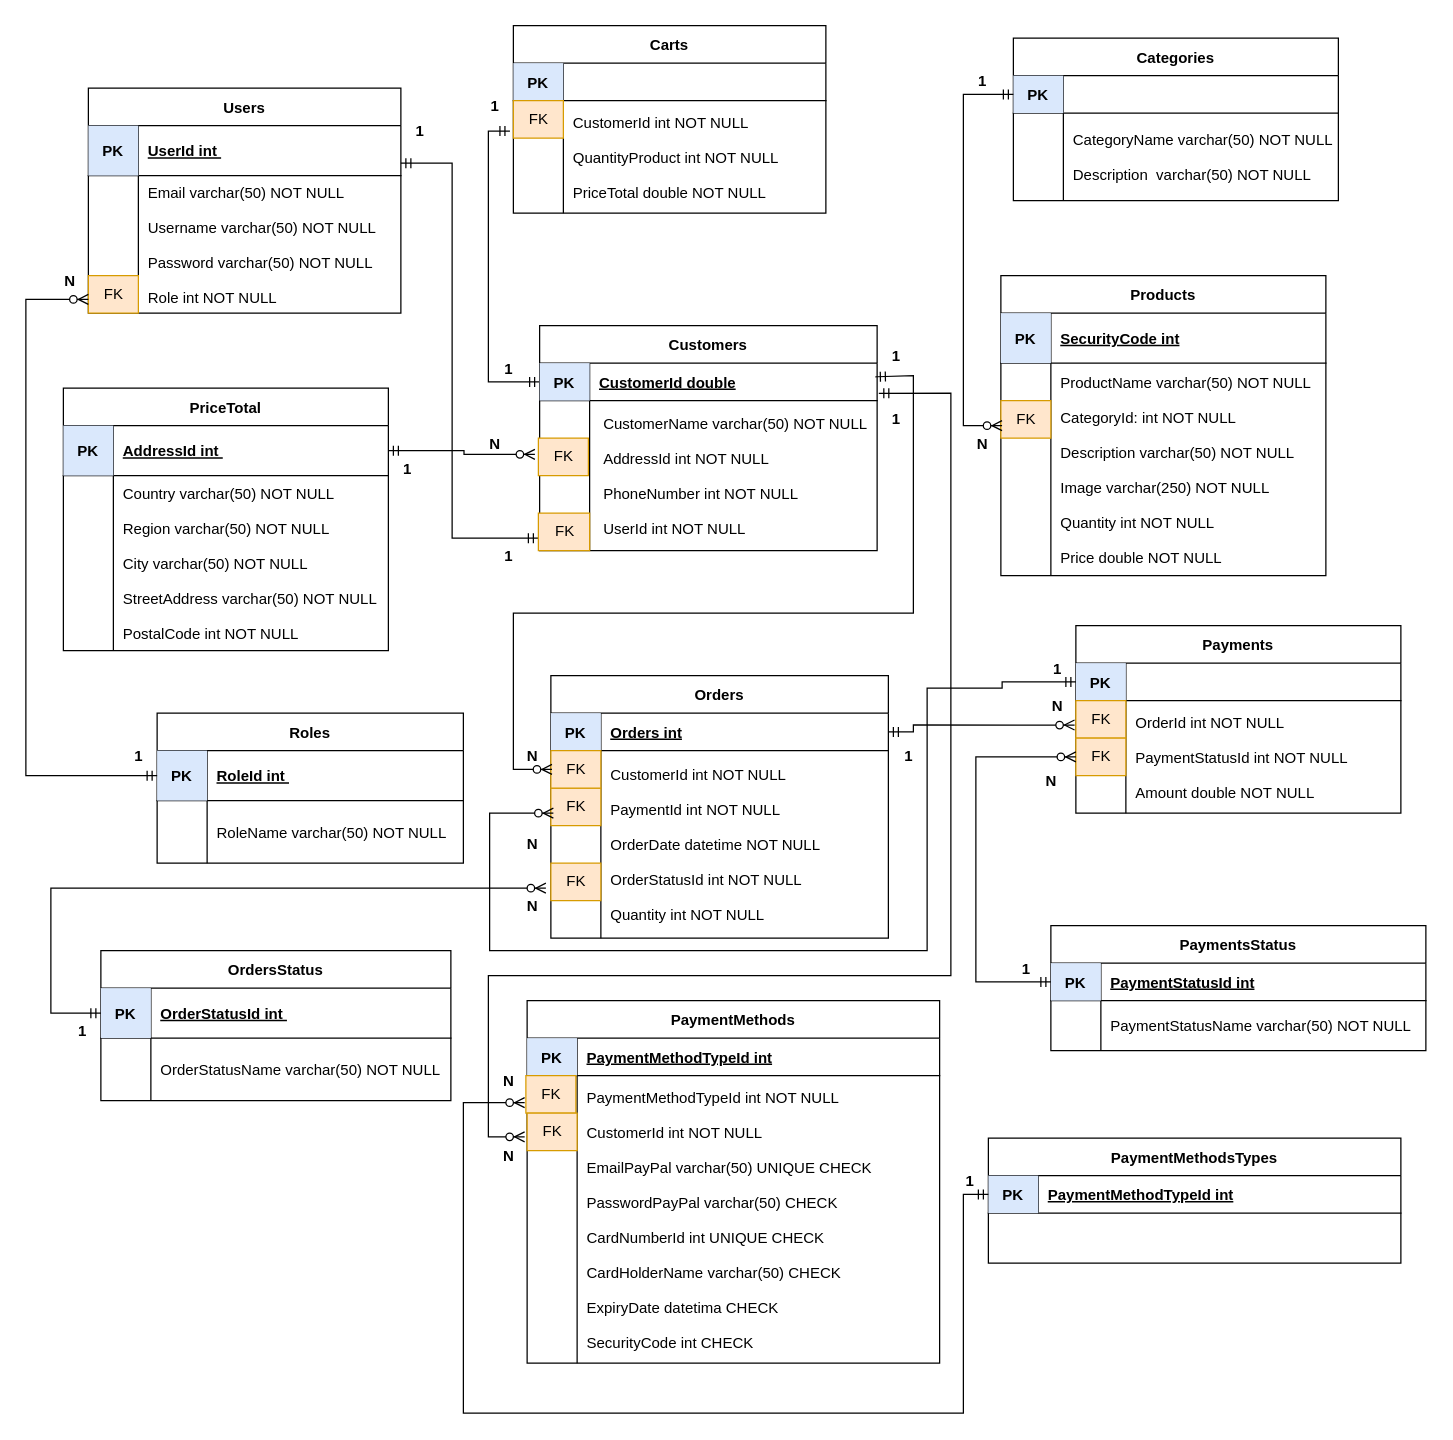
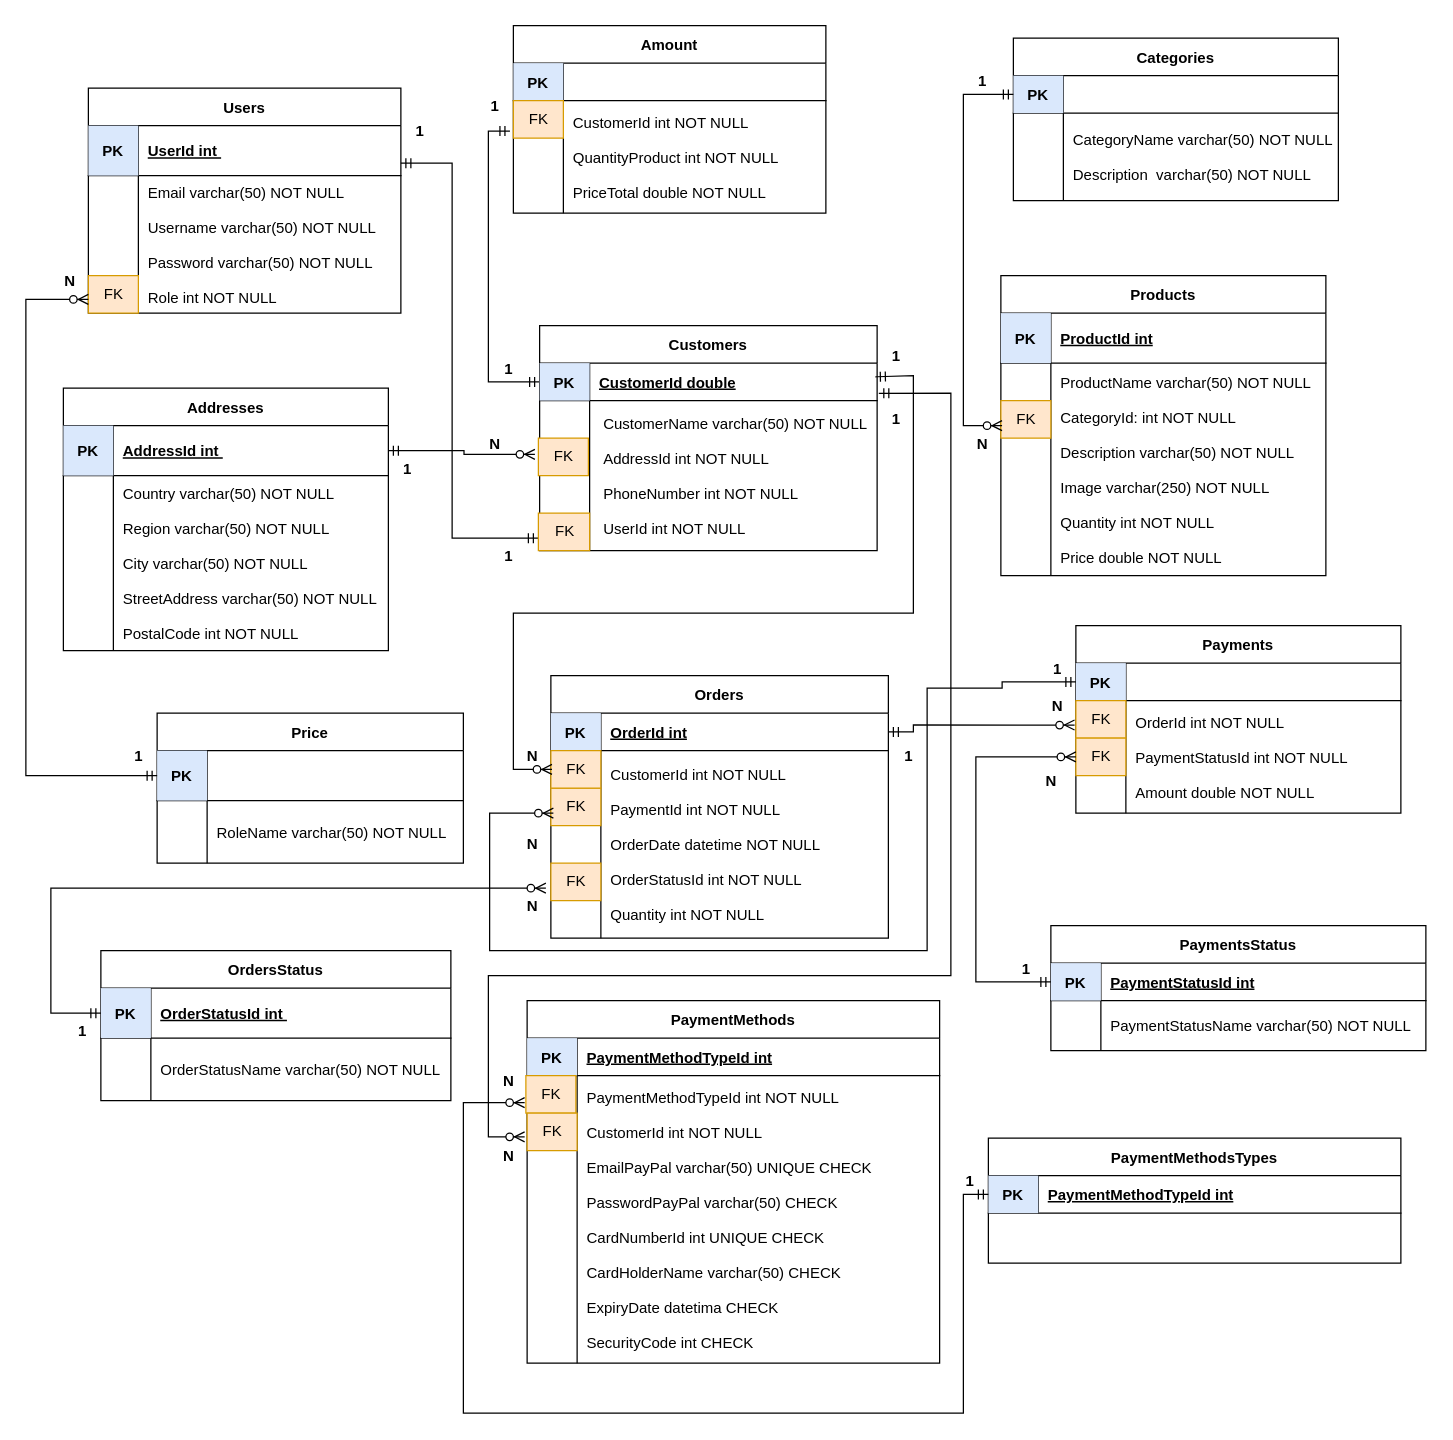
node "Carts": label "Carts" -> "Amount"
node "SecurityCode int": label "SecurityCode int" -> "ProductId int"
node "PriceTotal": label "PriceTotal" -> "Addresses"
node "Roles": label "Roles" -> "Price"
node "Orders int": label "Orders int" -> "OrderId int"
node "RoleId int": removed
